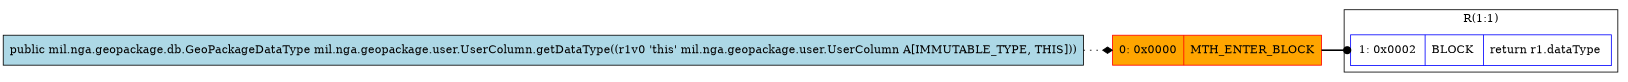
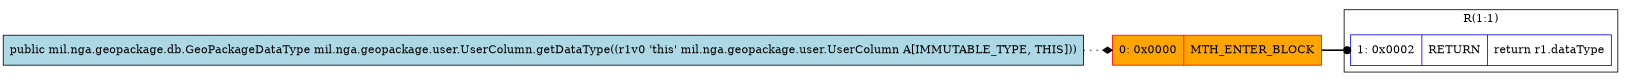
node "1: 0x0002": text "BLOCK" -> "RETURN"
